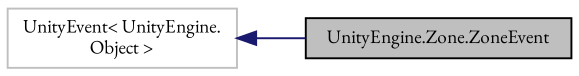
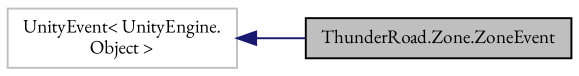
node "UnityEngine.Zone.ZoneEvent": label "UnityEngine.Zone.ZoneEvent" -> "ThunderRoad.Zone.ZoneEvent"
